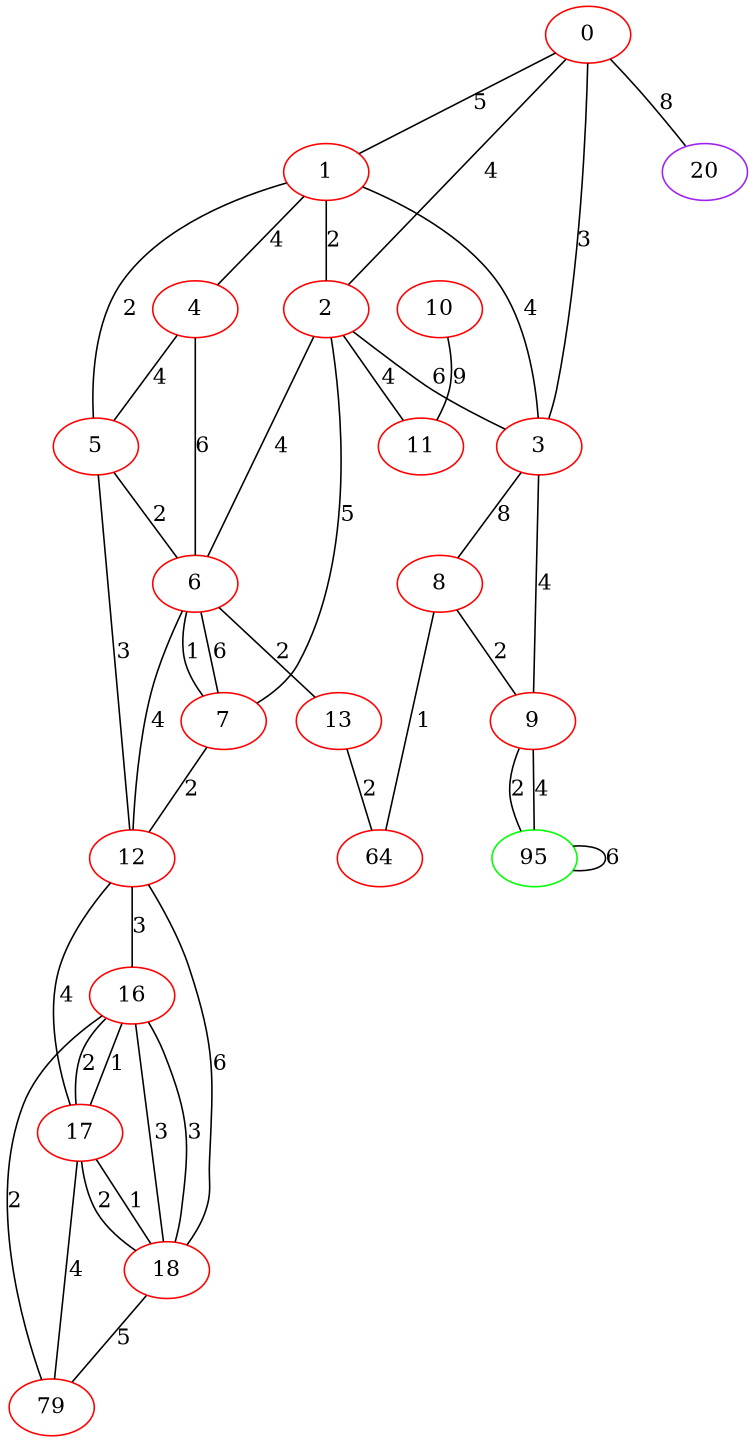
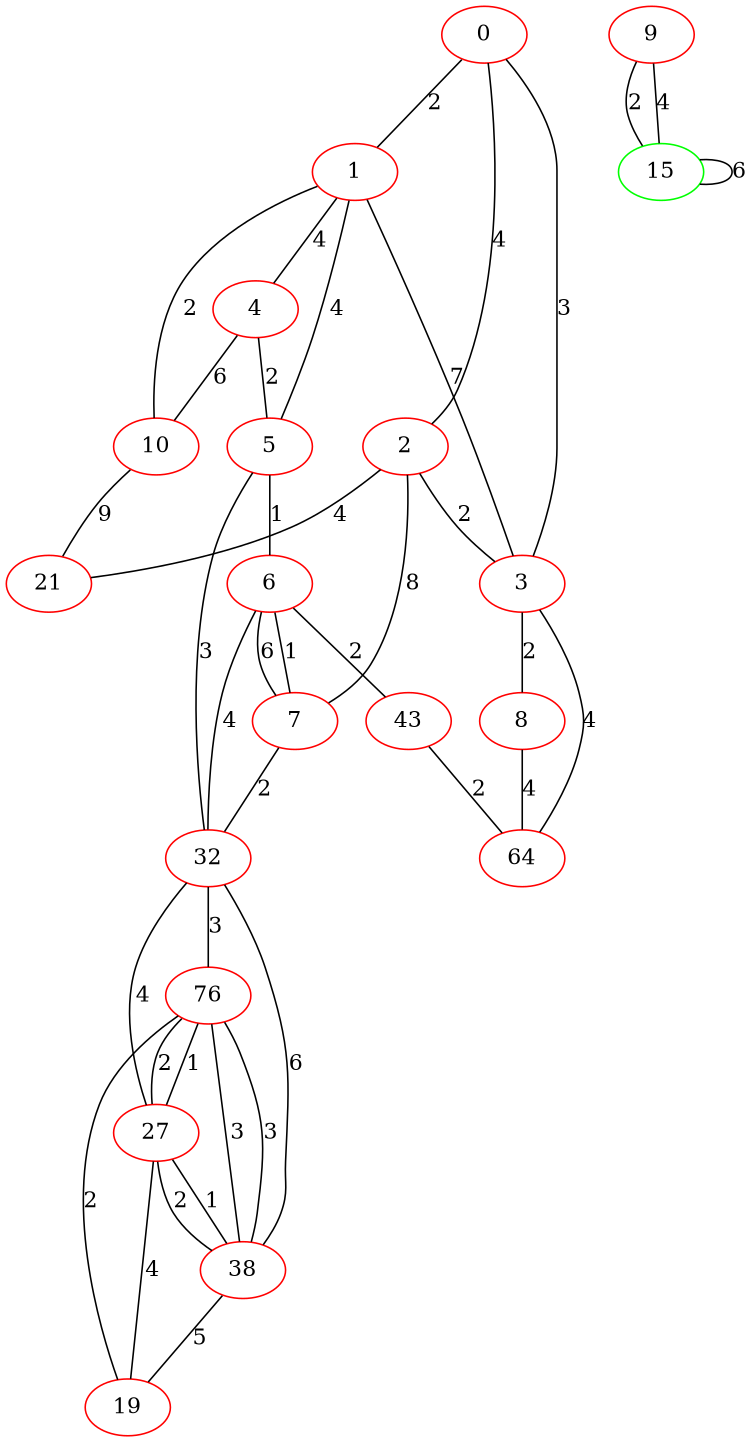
edge "0" -- "1": label "5" -> "2"
node "20": removed
edge "1" -- "2": now "1" -- "10"
edge "1" -- "5": label "2" -> "4"
edge "1" -- "3": label "4" -> "7"
edge "4" -- "5": label "4" -> "2"
edge "2" -- "3": label "6" -> "2"
edge "4" -- "6": now "4" -- "10"
edge "2" -- "6": removed, label "4"
node "11": label "11" -> "21"
edge "5" -- "6": label "2" -> "1"
edge "2" -- "7": label "5" -> "8"
edge "3" -- "8": label "8" -> "2"
edge "3" -- "9": now "3" -- "64"
edge "8" -- "9": removed, label "2"
node "13": label "13" -> "43"
edge "8" -- "64": label "1" -> "4"
node "12": label "12" -> "32"
node "95": label "95" -> "15"
node "16": label "16" -> "76"
node "17": label "17" -> "27"
node "18": label "18" -> "38"
node "79": label "79" -> "19"
